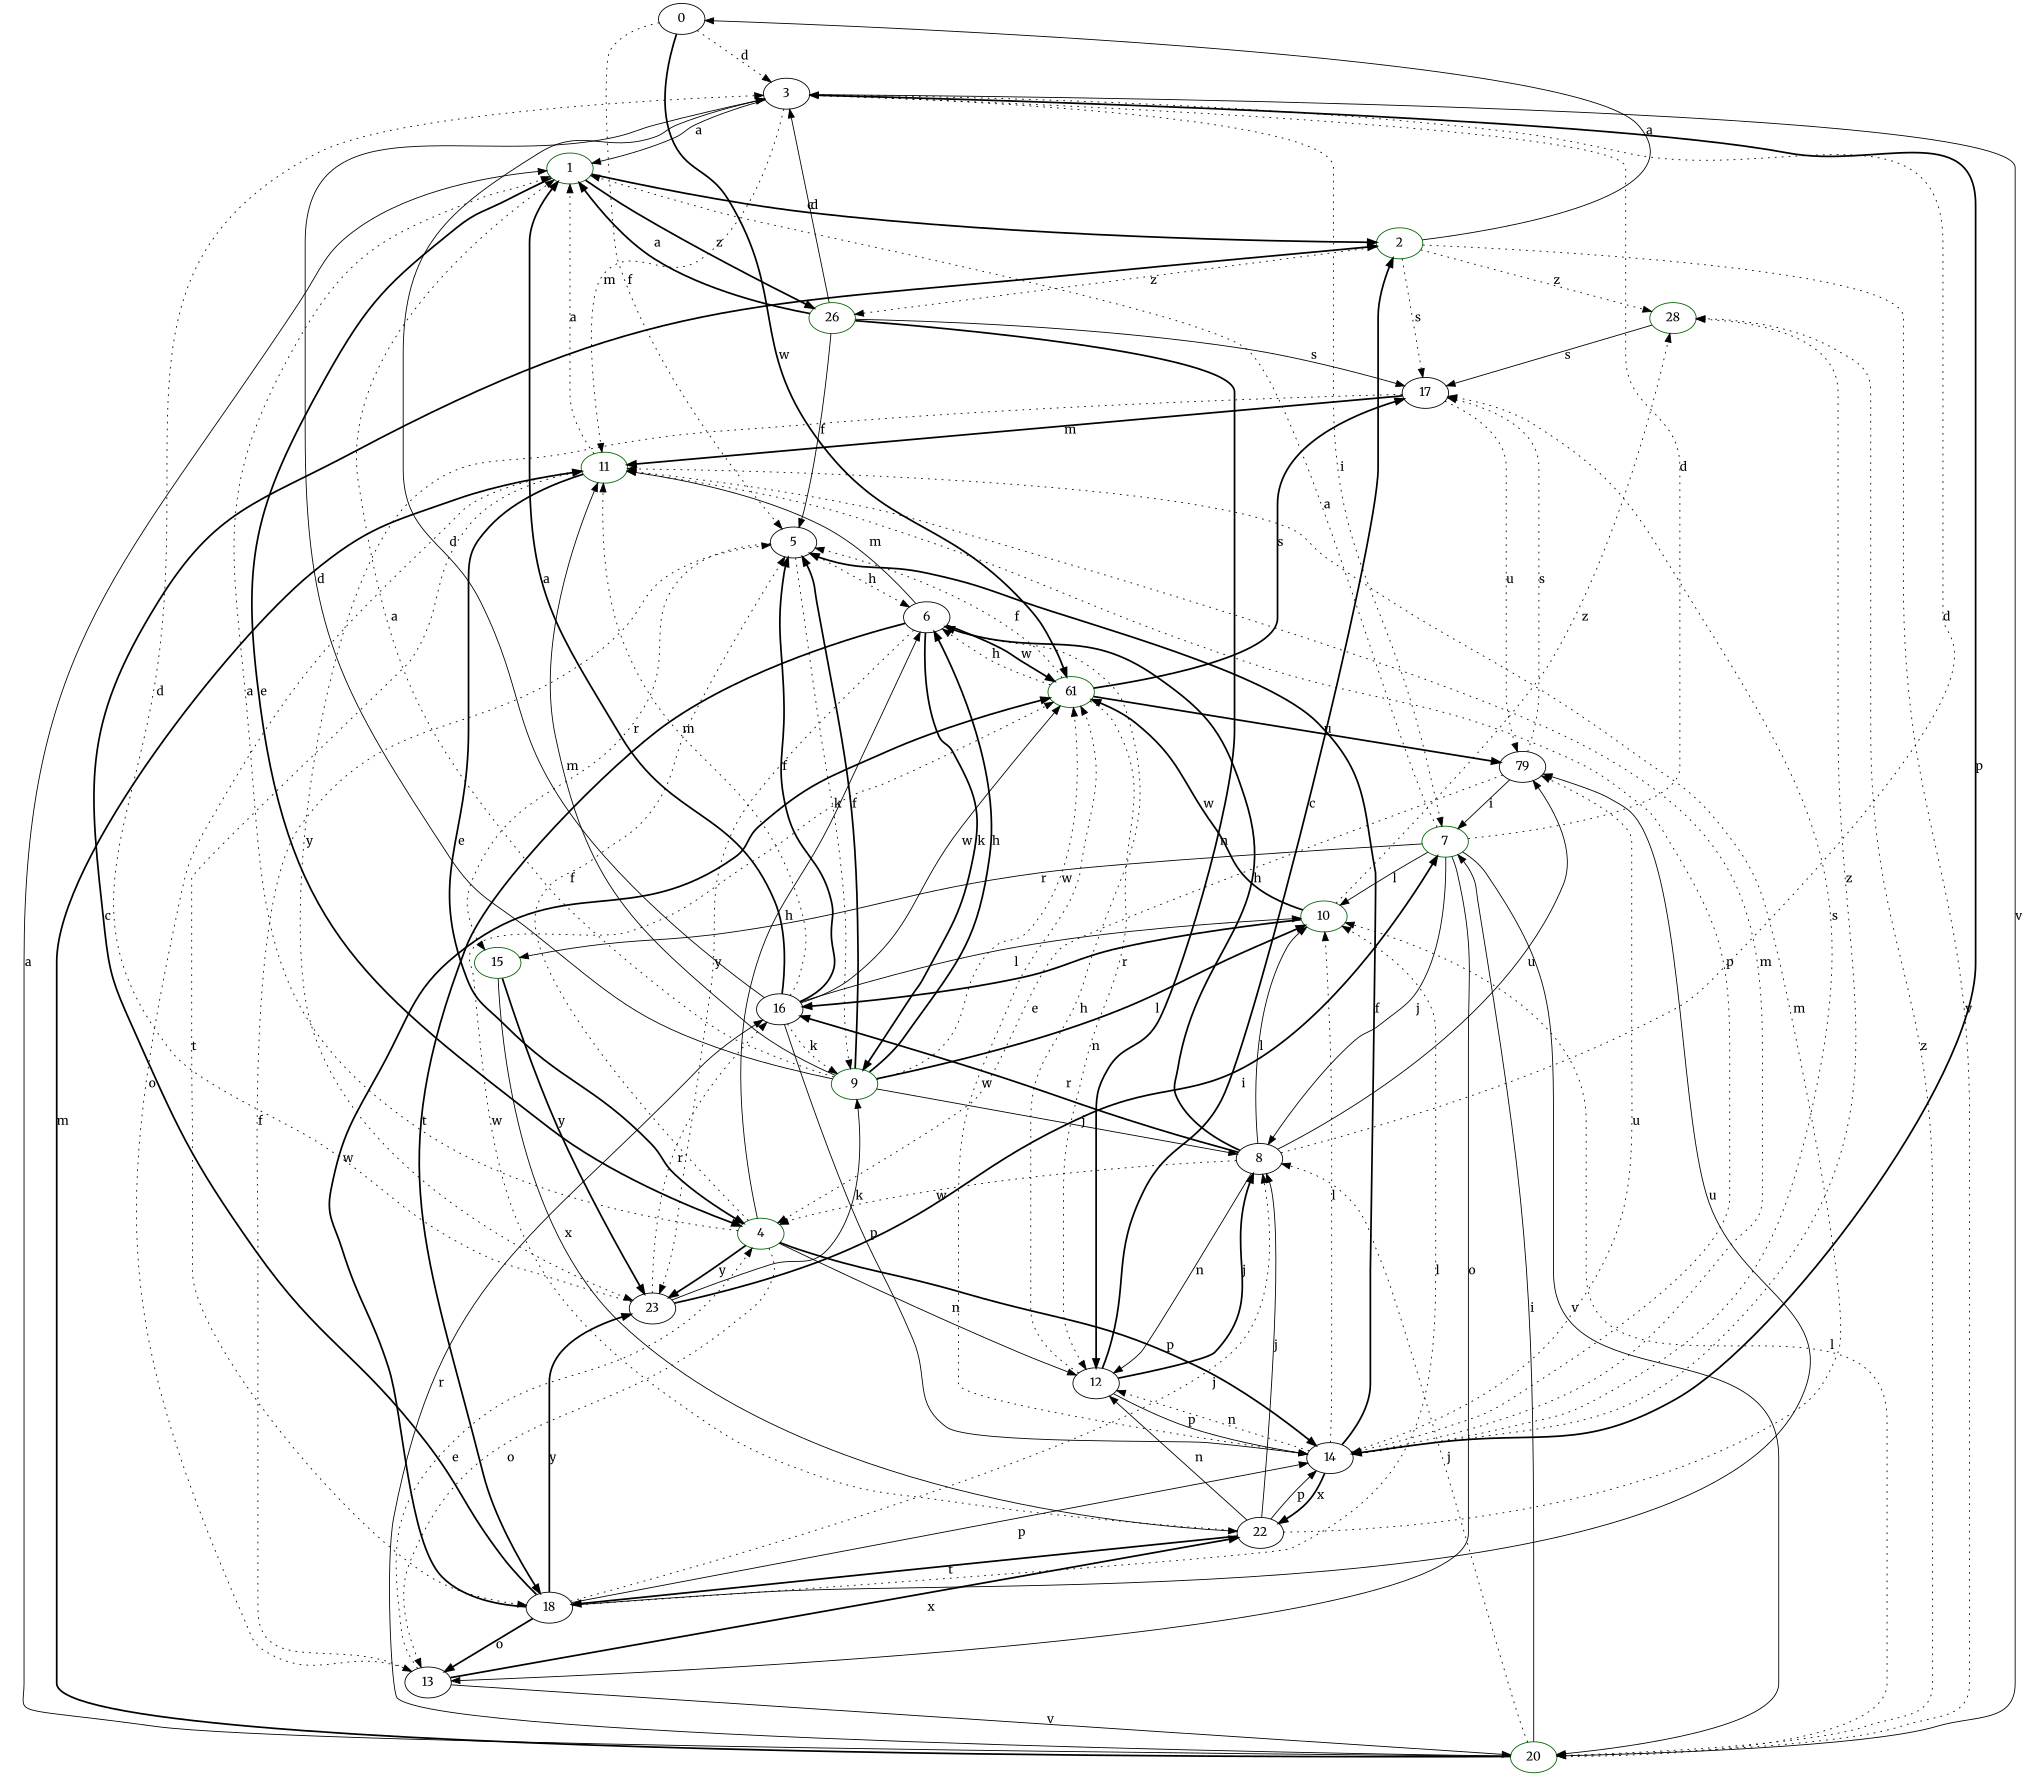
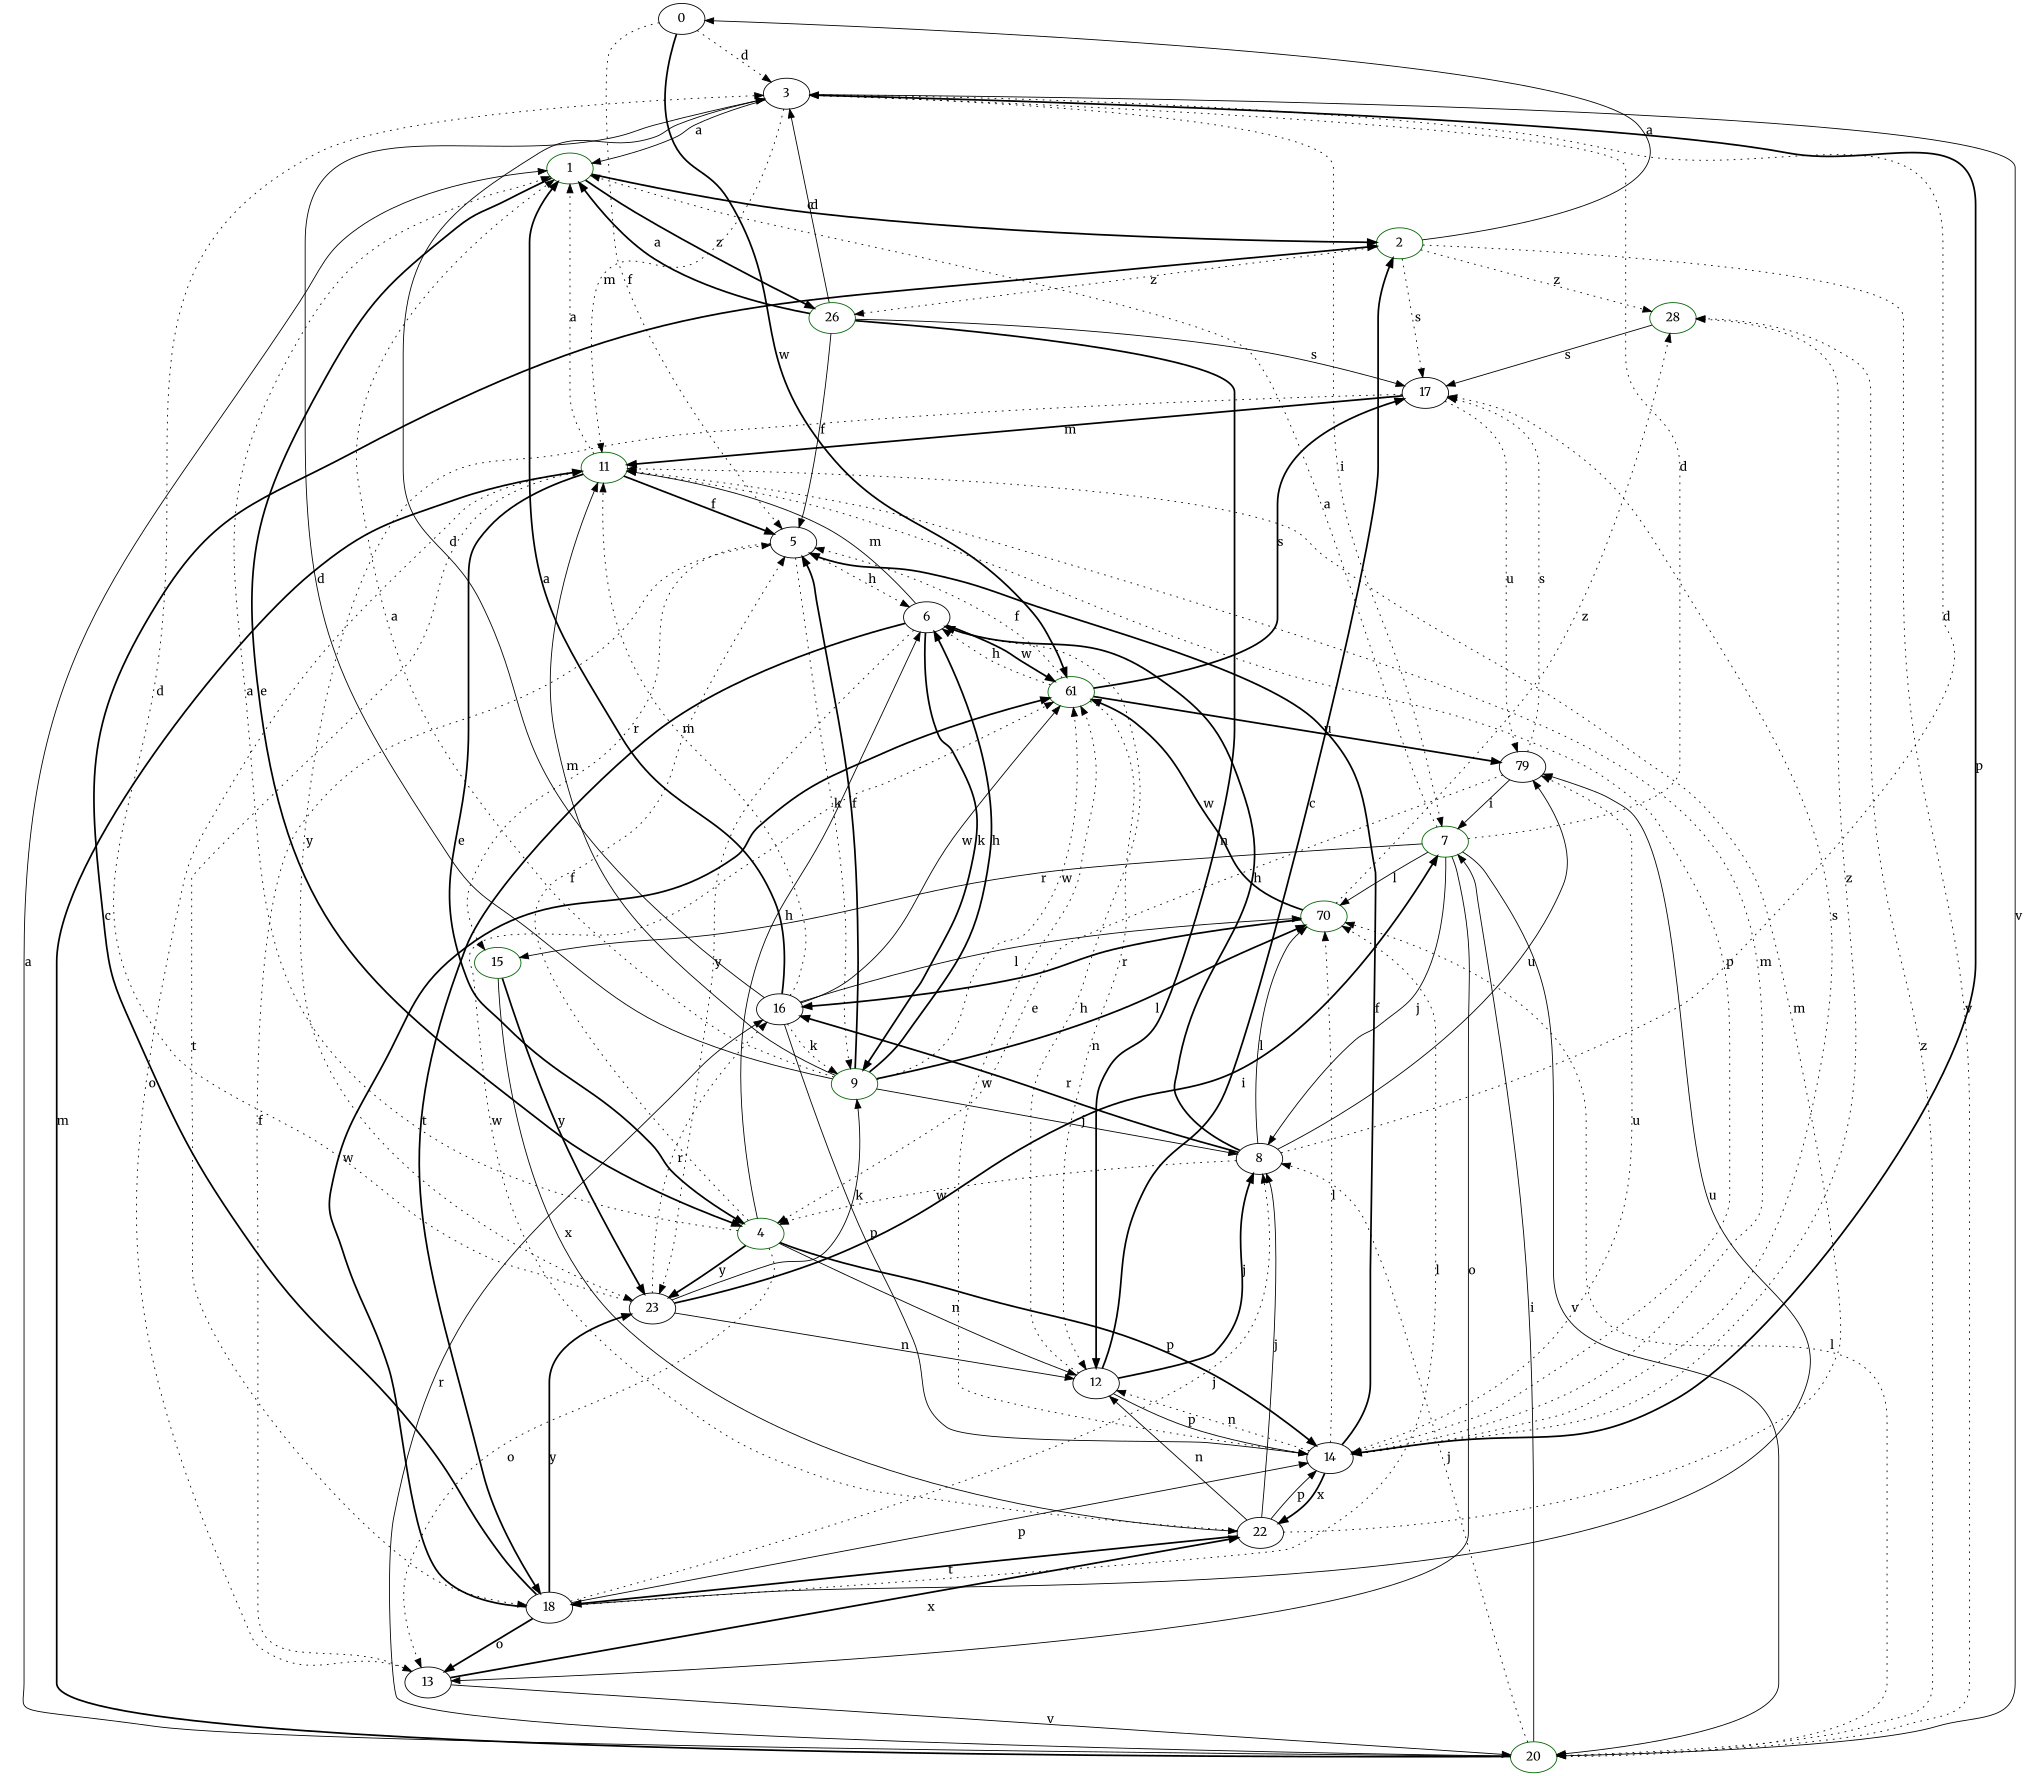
edge "16" -> "5": now "11" -> "5"
node "10": label "10" -> "70"
edge "8" -> "12": now "23" -> "12"
edge "13" -> "4": removed, label "e"
